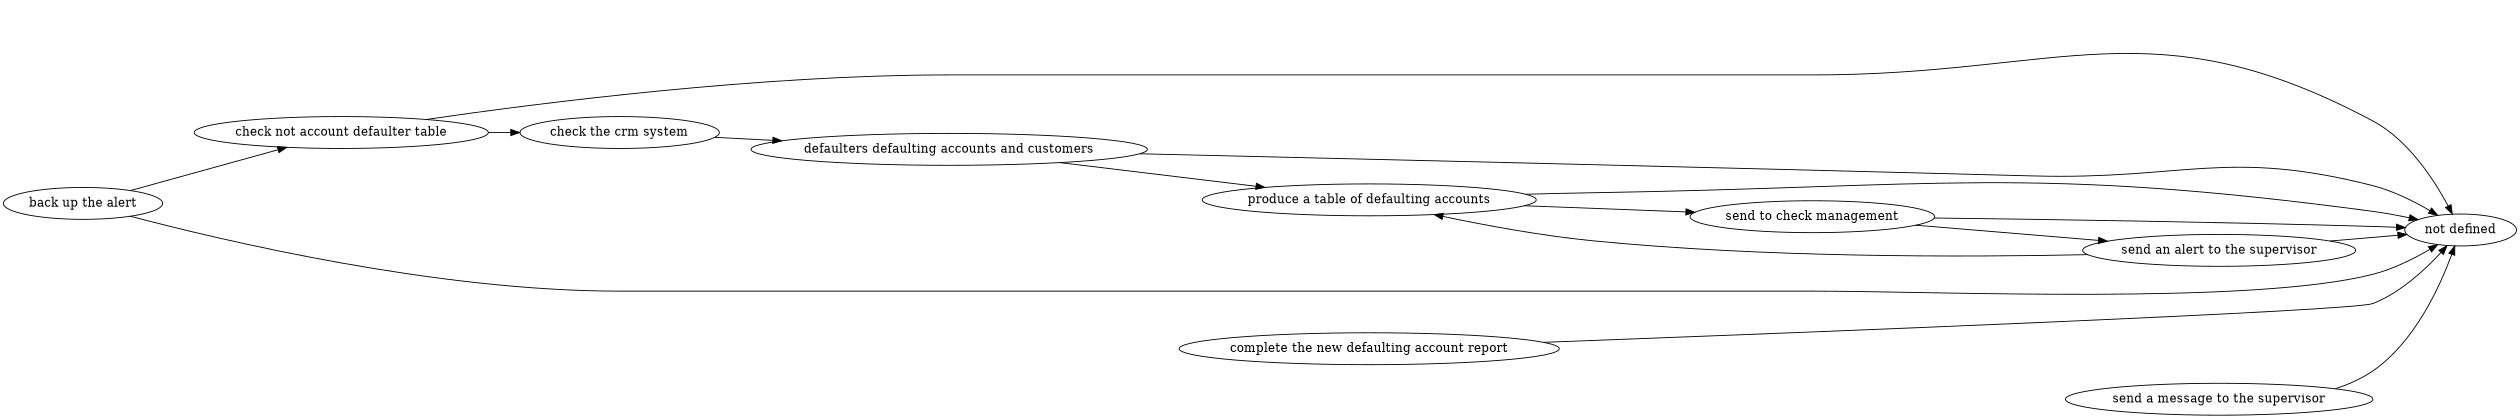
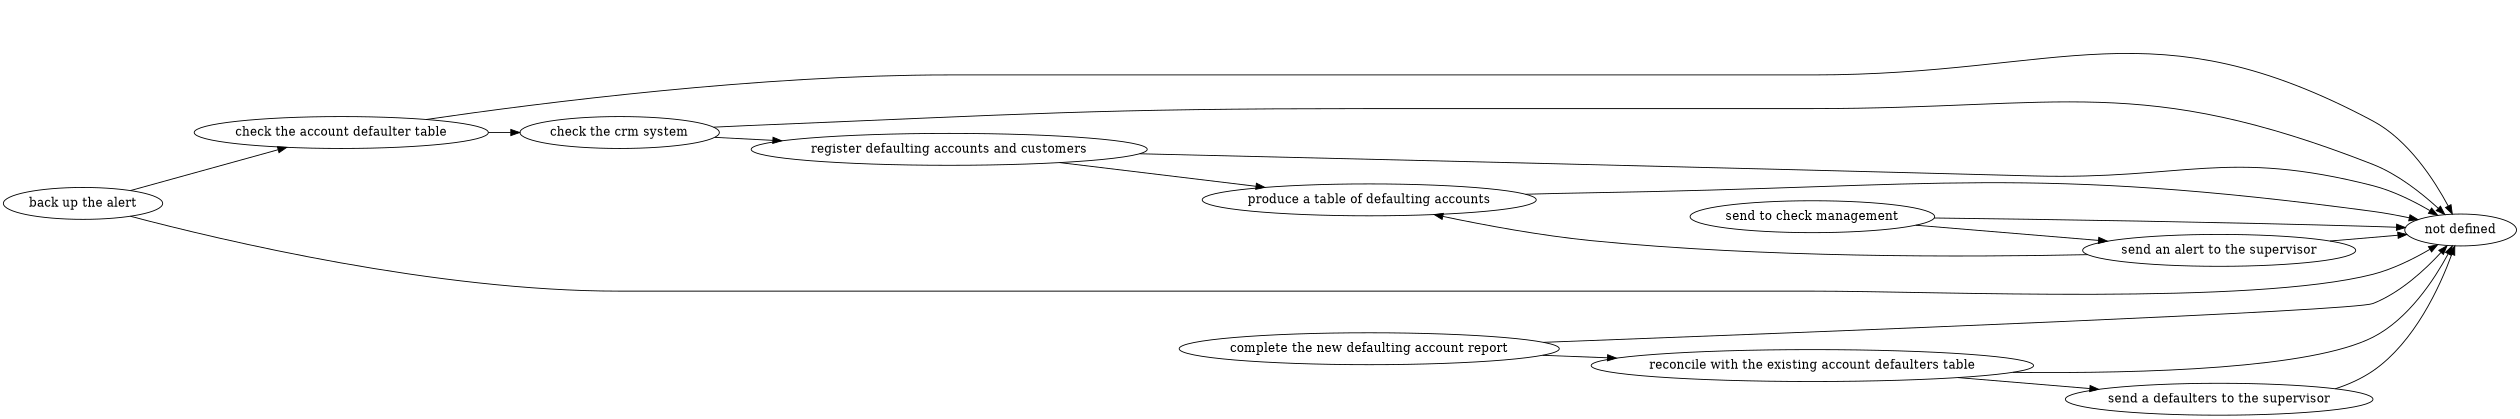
edge "check the crm system" -> "not defined": added
node "check not account defaulter table": label "check not account defaulter table" -> "check the account defaulter table"
node "defaulters defaulting accounts and customers": label "defaulters defaulting accounts and customers" -> "register defaulting accounts and customers"
edge "produce a table of defaulting accounts" -> "send to check management": removed
node "reconcile with the existing account defaulters table": added
node "send a message to the supervisor": label "send a message to the supervisor" -> "send a defaulters to the supervisor"
